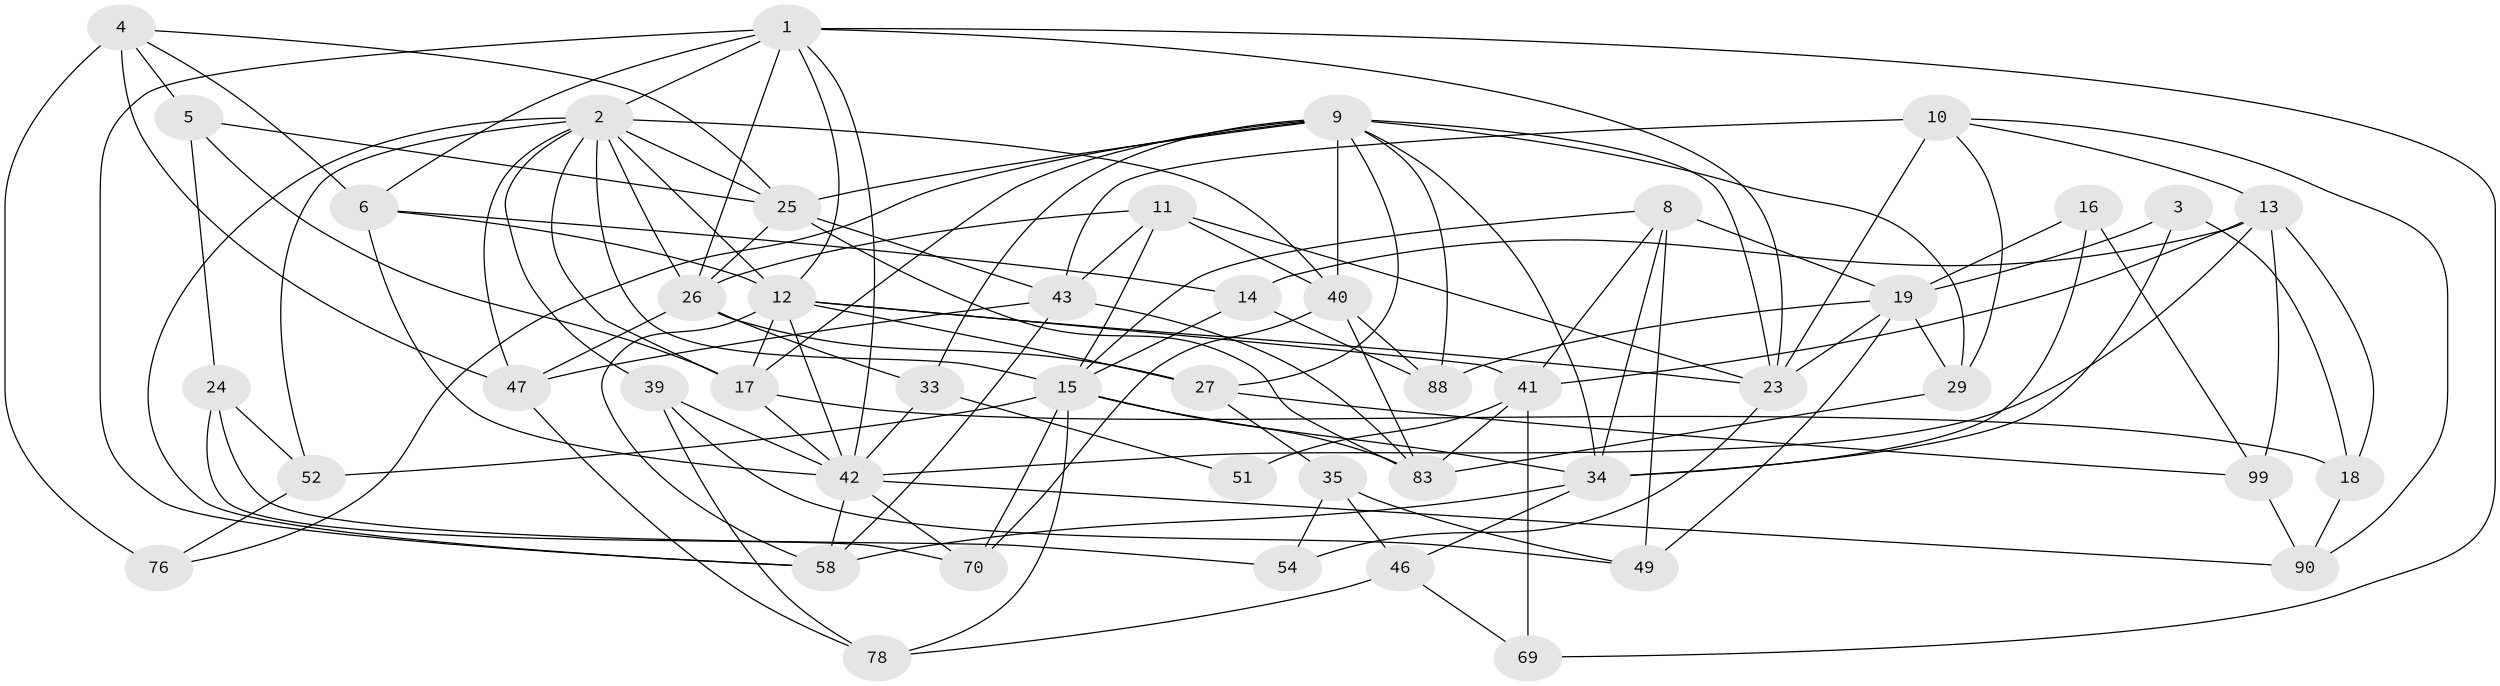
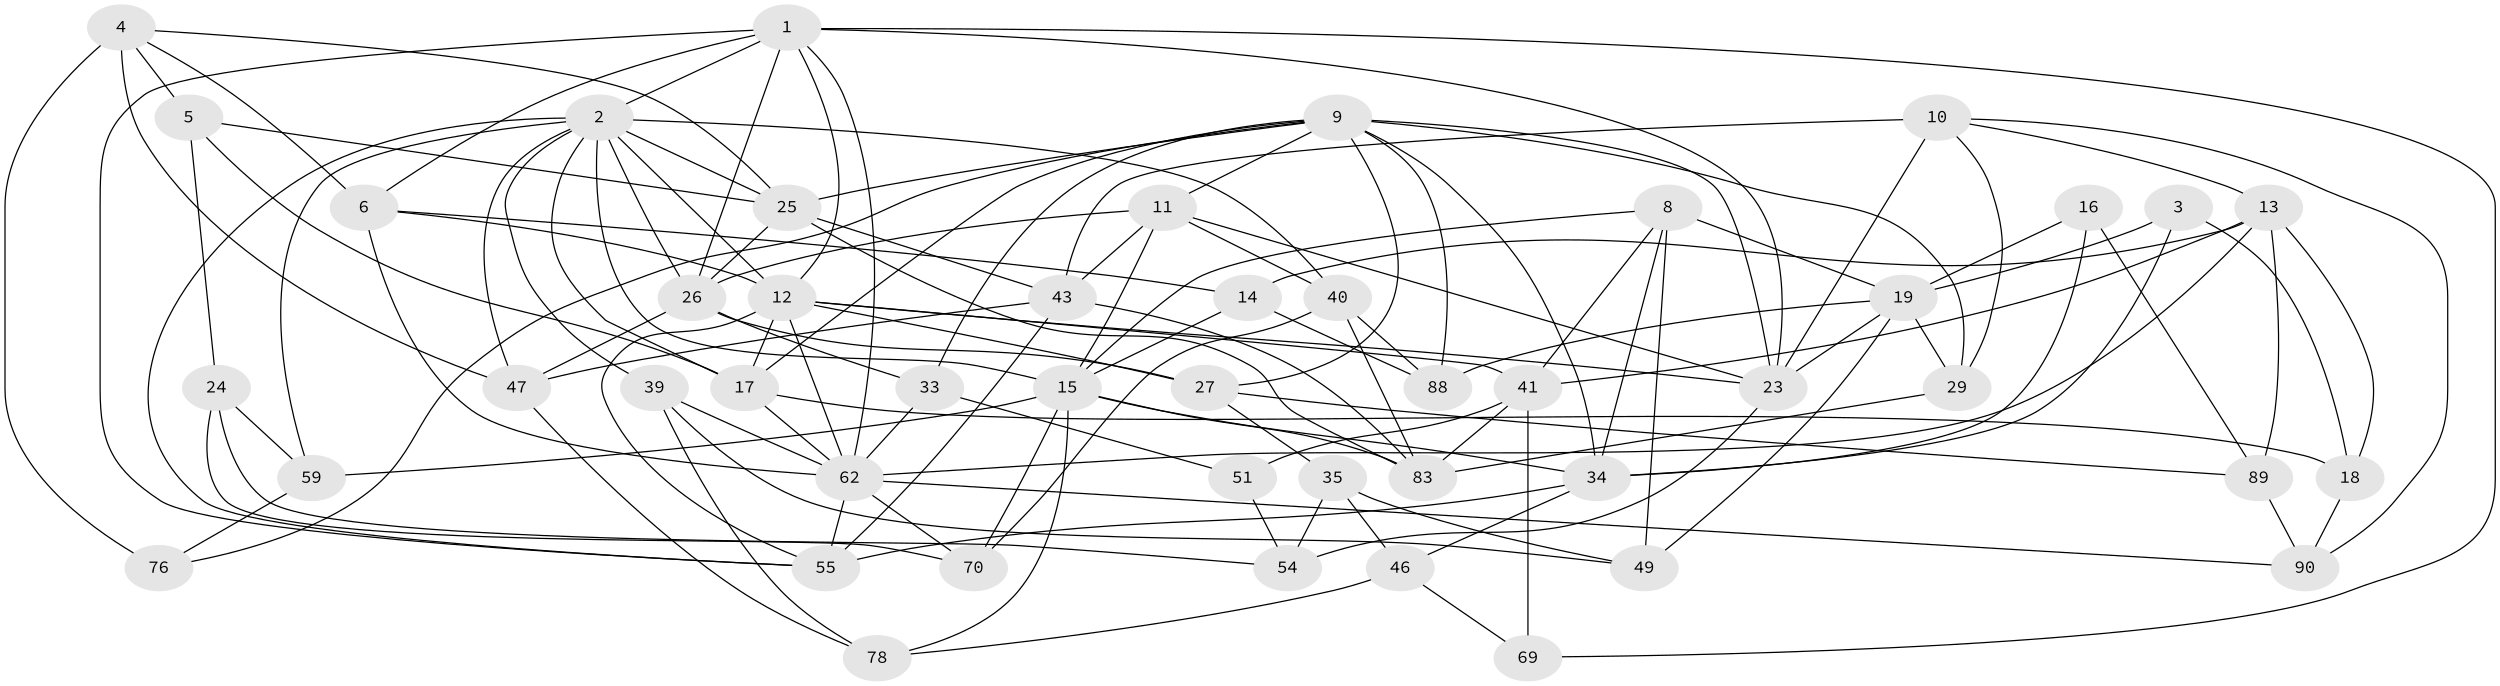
edge "9" -- "40": now "9" -- "11"
node "52": label "52" -> "59"
node "42": label "42" -> "62"
node "99": label "99" -> "89"
edge "51" -- "54": added
node "58": label "58" -> "55"
